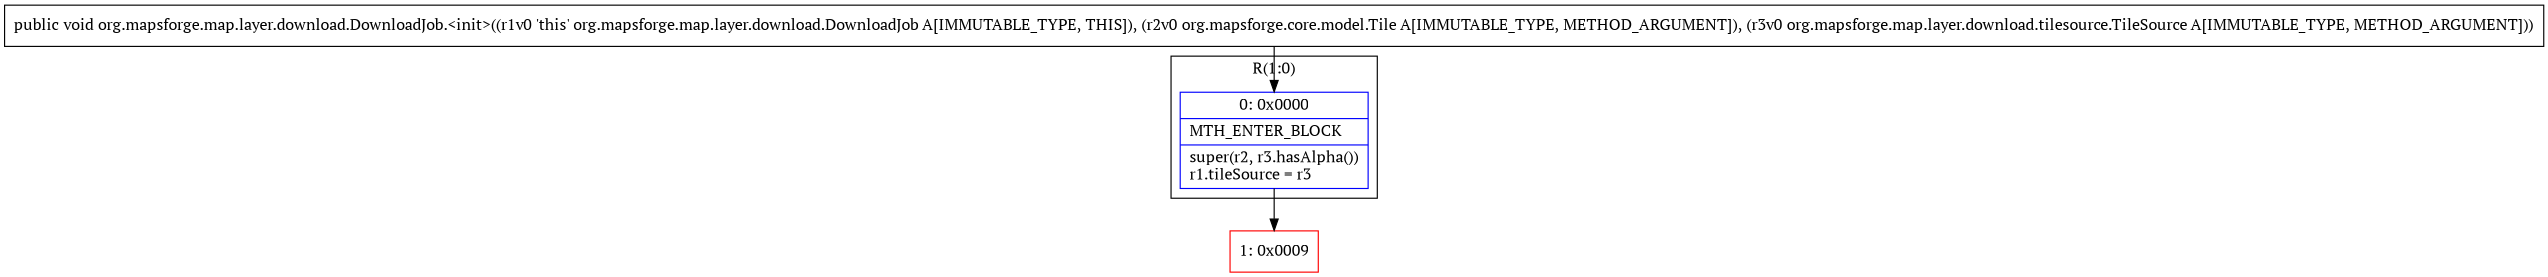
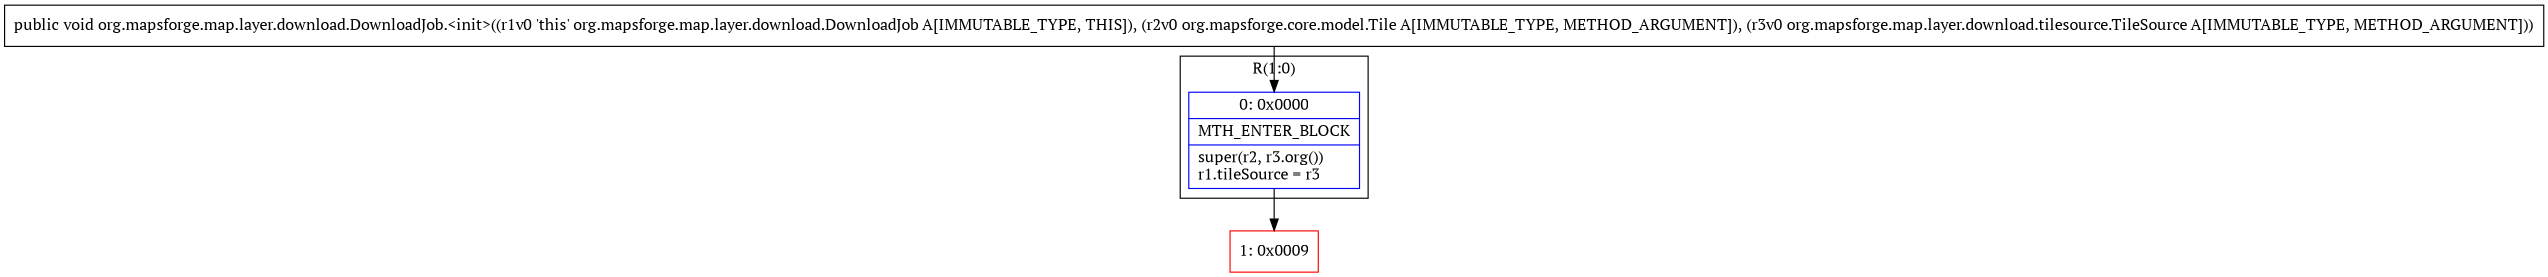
node "0: 0x0000": text "super(r2, r3.hasAlpha())" -> "super(r2, r3.org())"
